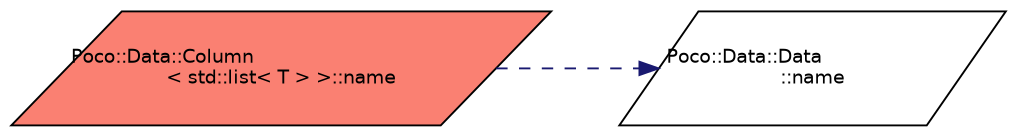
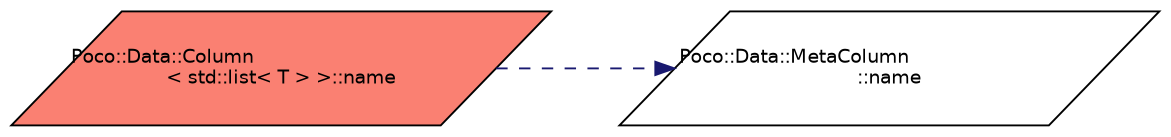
node "Poco::Data::Data ::name": label "Poco::Data::Data ::name" -> "Poco::Data::MetaColumn ::name"
